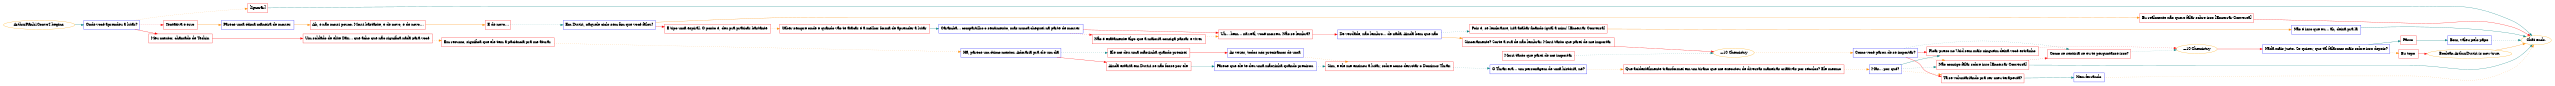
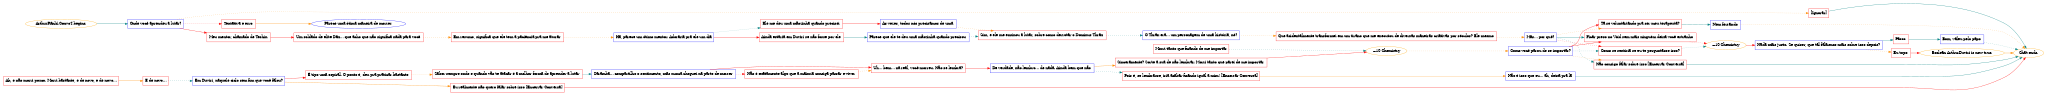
node "Parece uma ótima maneira de morrer": shape box -> ellipse
edge "Parece uma ótima maneira de morrer" -> "Ah, e não morri pouco. Morri bastante, e de novo, e de novo…": removed
node "Morri tanto que parei de me importar": label "Morri tanto que parei de me importar" -> "Morri tanto que ficando de me importar"
edge "Não consigo falar sobre isso [Encerrar Conversa]" -> "Como se sentiria se eu te perguntasse isso?": now "Mas… por quê?" -> "Como se sentiria se eu te perguntasse isso?"
